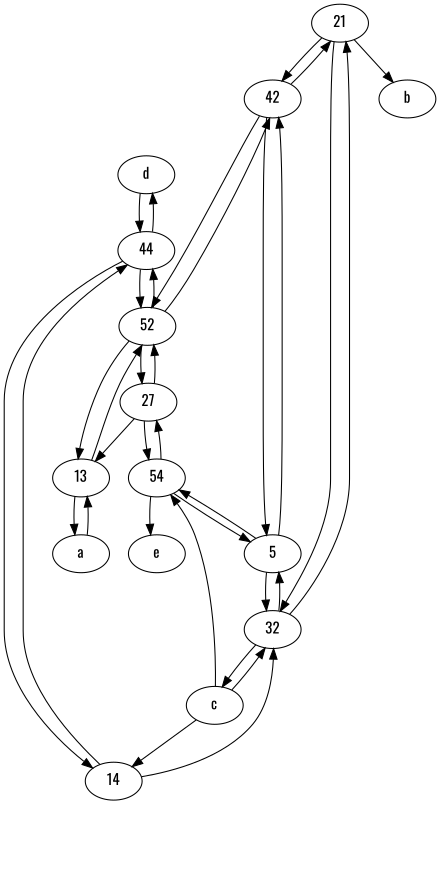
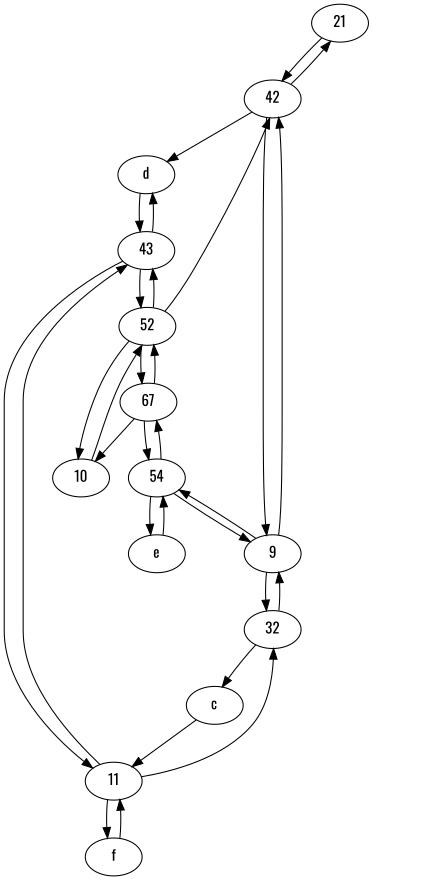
node "b": removed
edge "42" -> "52": now "42" -> "d"
node "44": label "44" -> "43"
edge "21" -> "32": removed
edge "32" -> "21": removed
node "27": label "27" -> "67"
node "13": label "13" -> "10"
node "a": removed
node "5": label "5" -> "9"
edge "c" -> "54": now "e" -> "54"
edge "c" -> "32": removed
node "14": label "14" -> "11"
node "f": added
